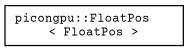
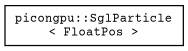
node "picongpu::FloatPos < FloatPos >": label "picongpu::FloatPos < FloatPos >" -> "picongpu::SglParticle < FloatPos >"
